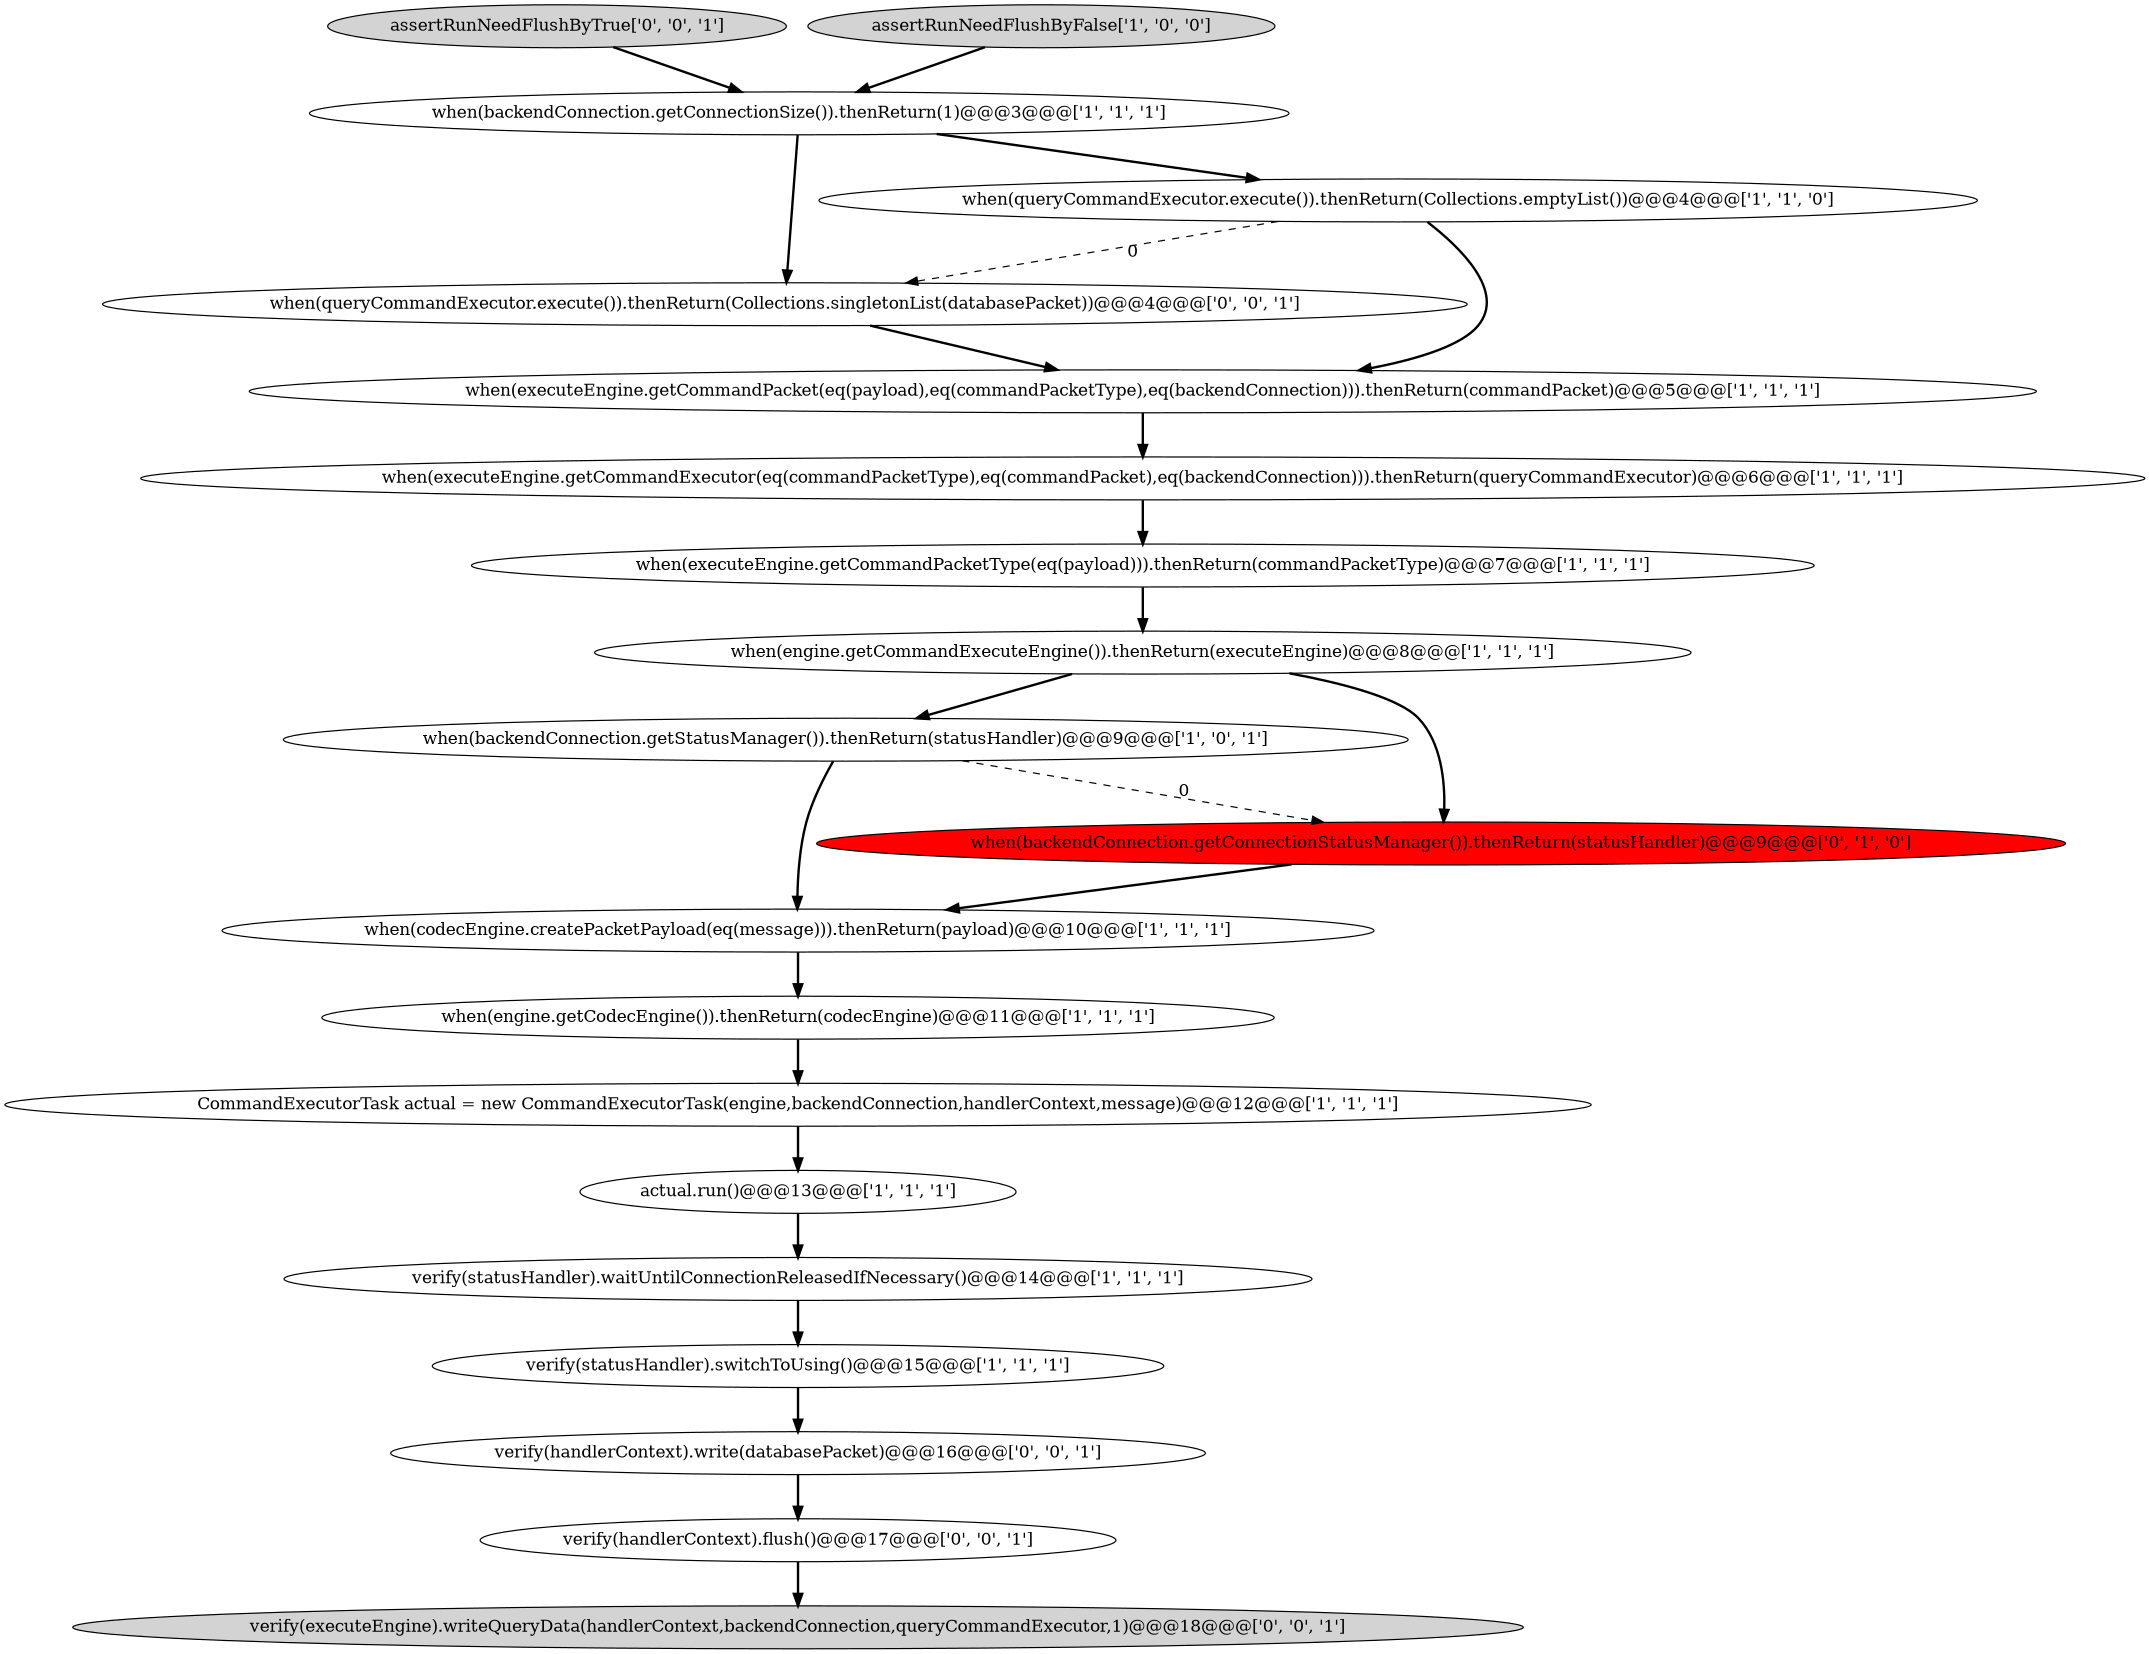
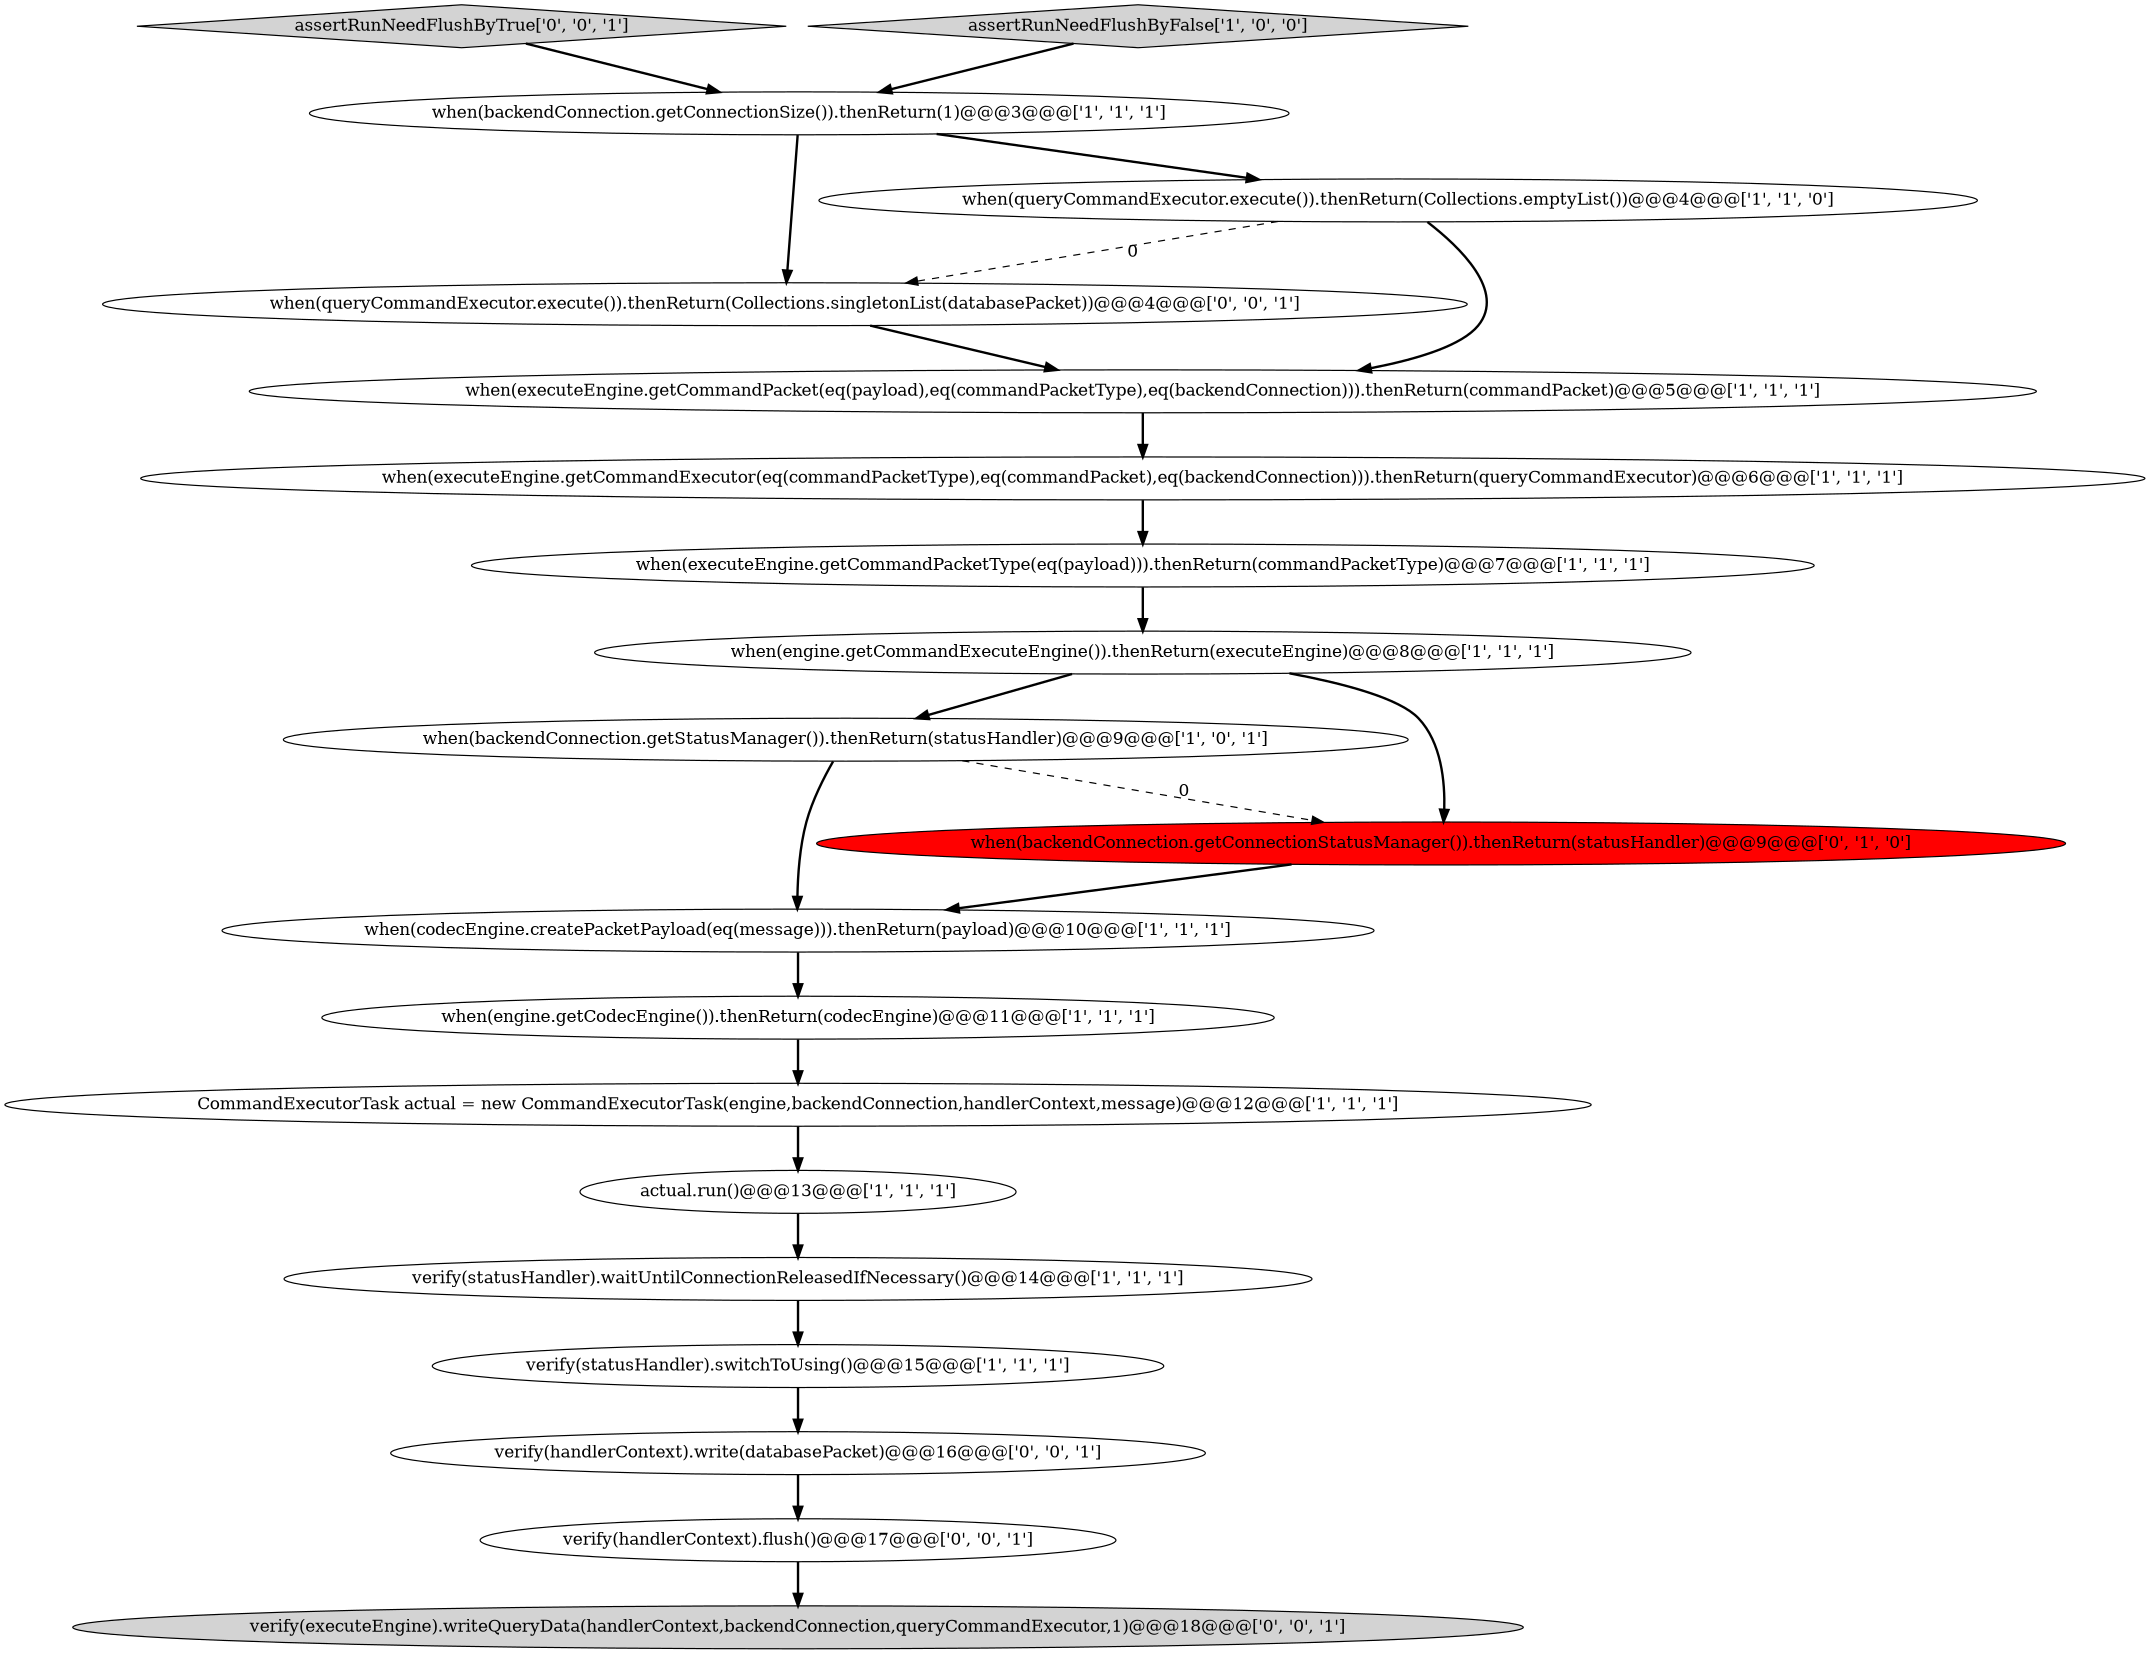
node "assertRunNeedFlushByTrue['0', '0', '1']": shape ellipse -> diamond
node "assertRunNeedFlushByFalse['1', '0', '0']": shape ellipse -> diamond
